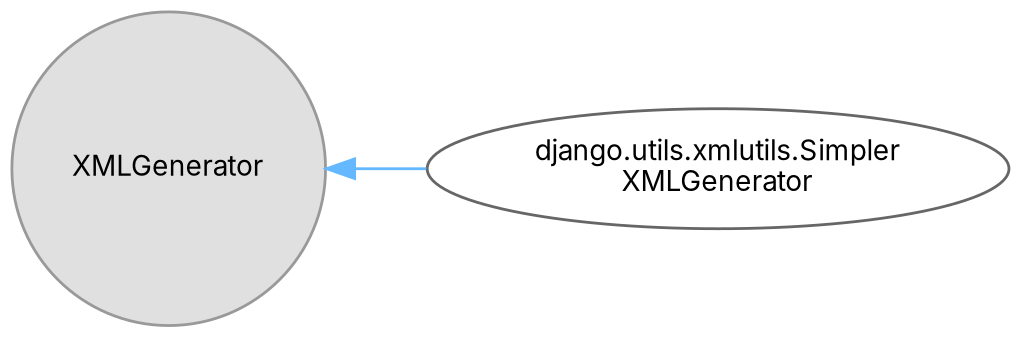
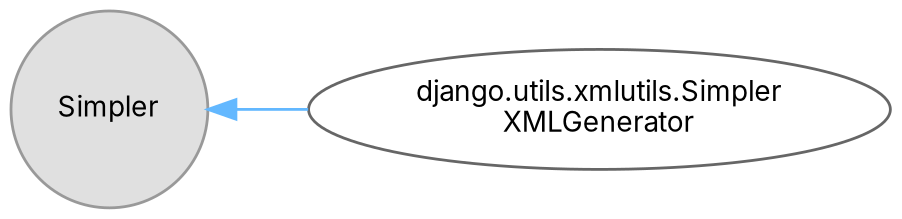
node "XMLGenerator": label "XMLGenerator" -> "Simpler"
